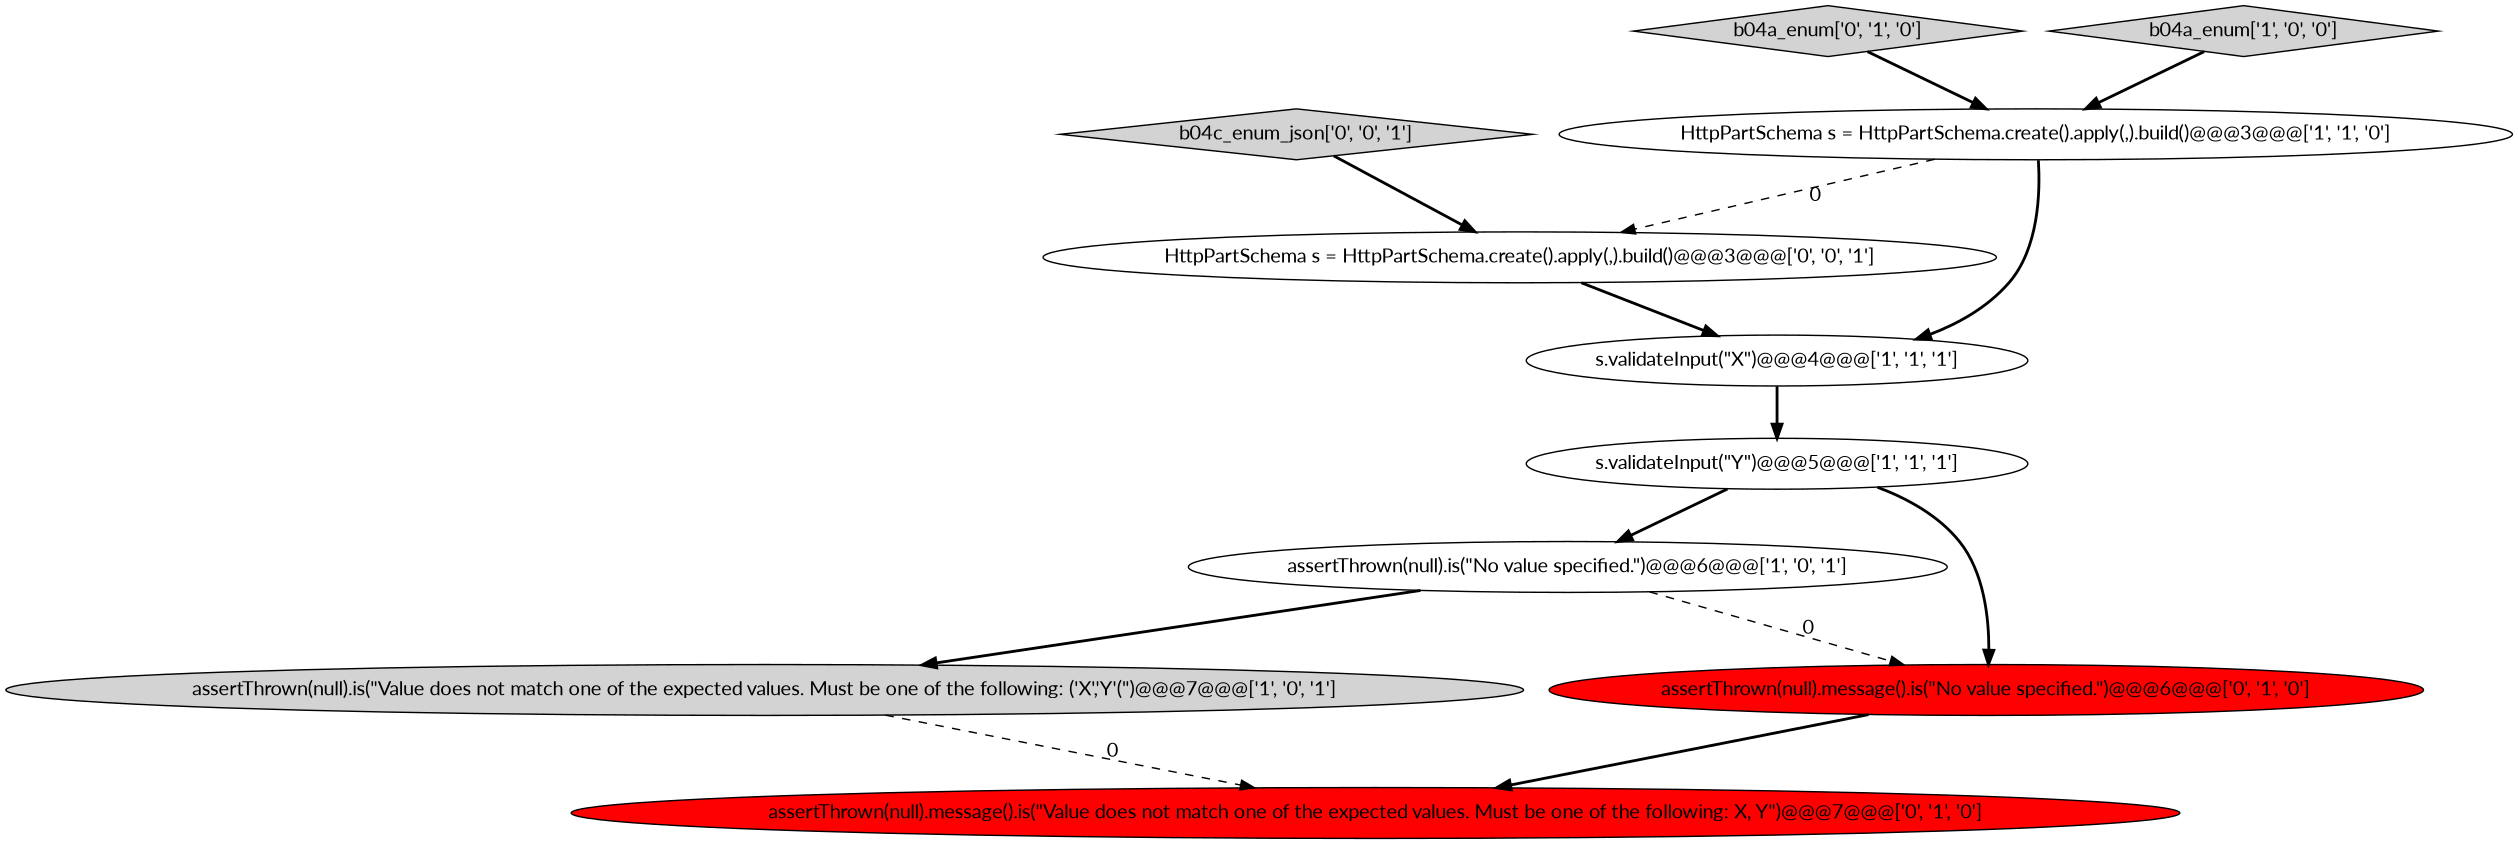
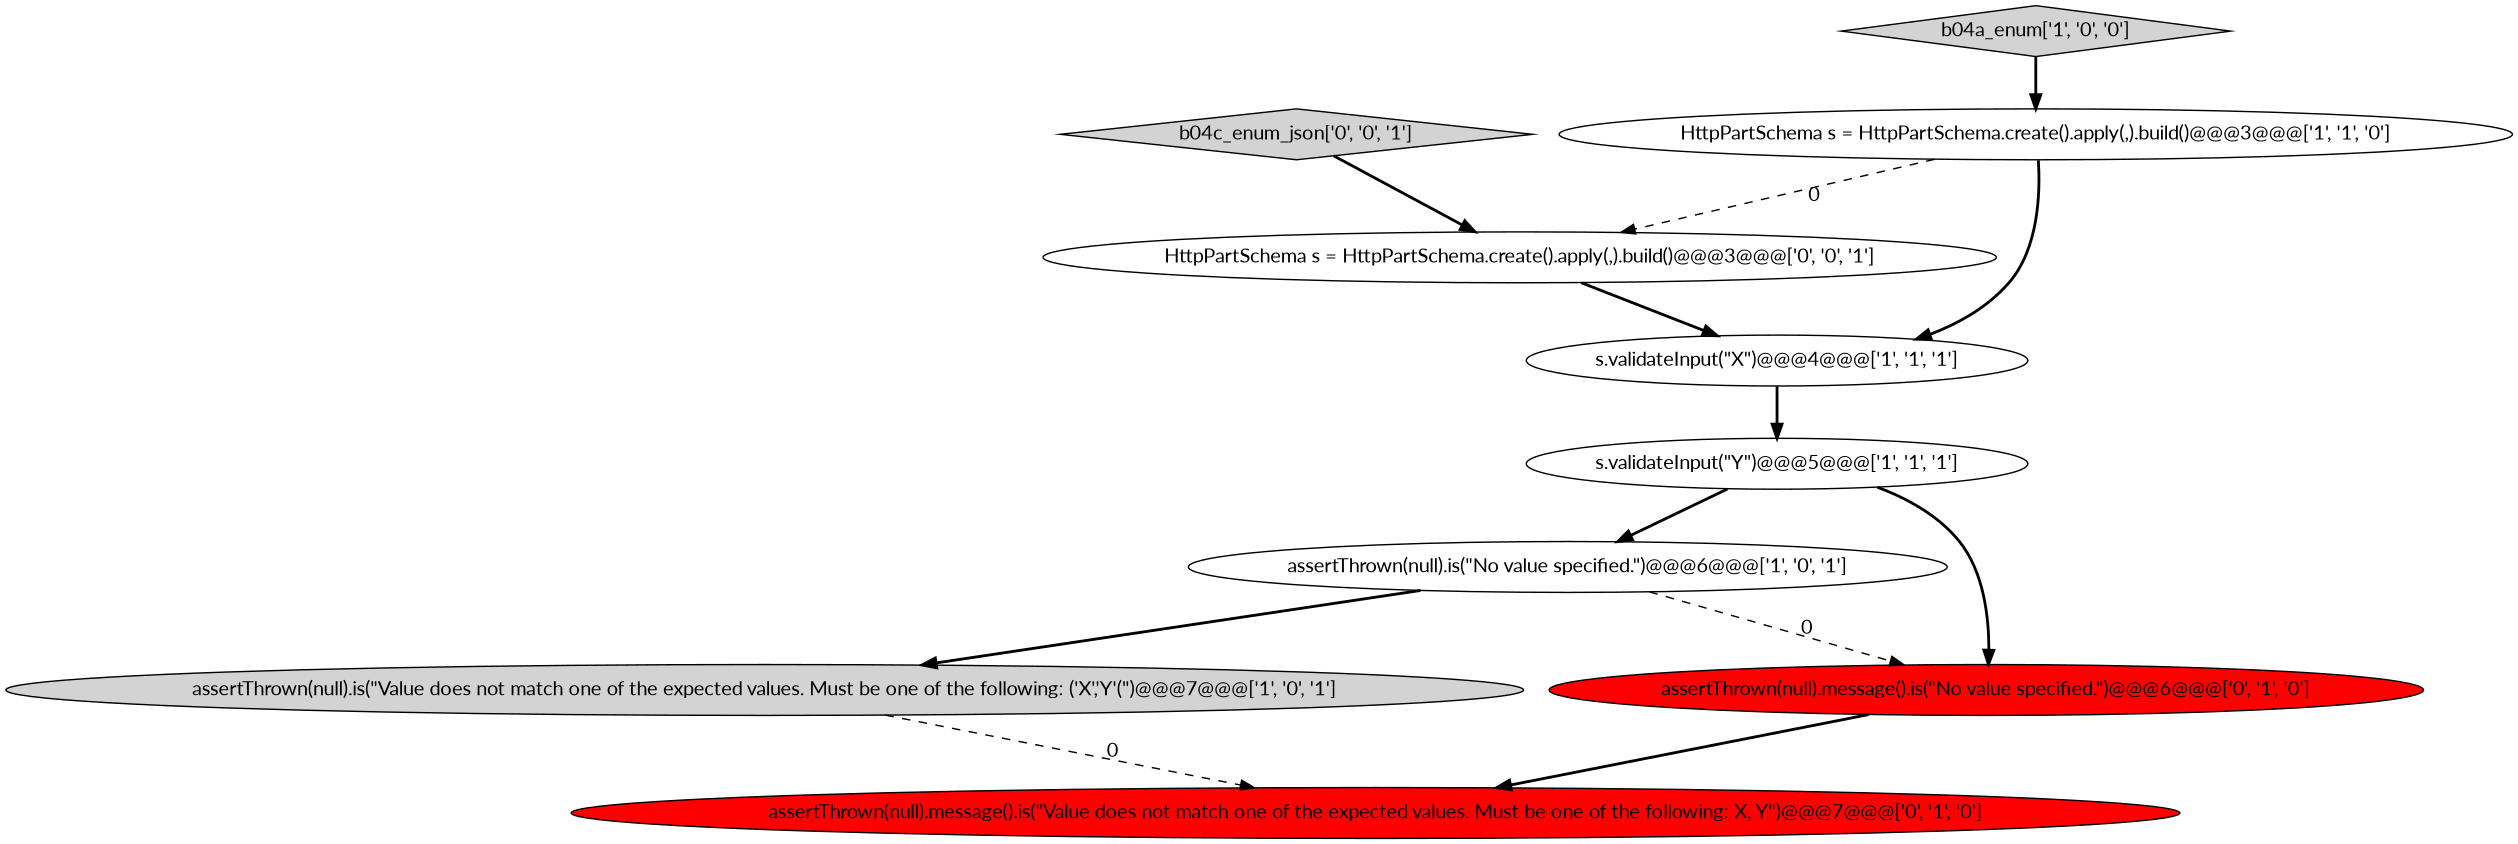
node "b04a_enum['0', '1', '0']": removed
